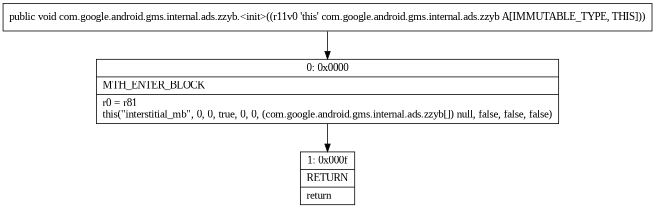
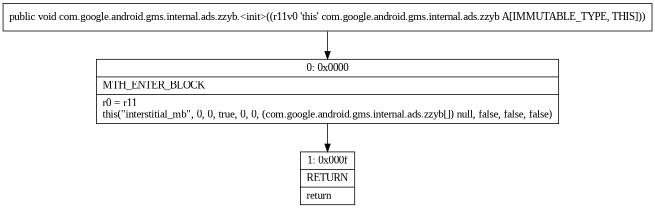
node "0: 0x0000": text "r0 = r81" -> "r0 = r11"
